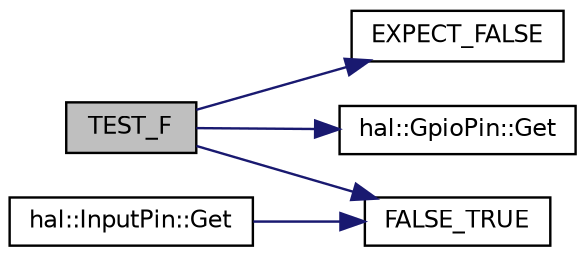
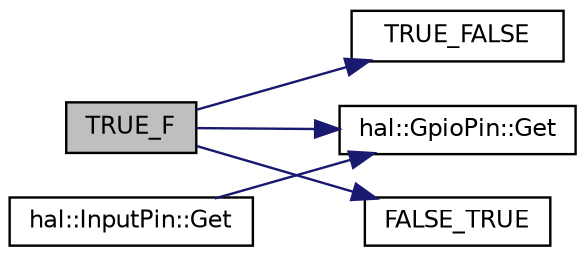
node "EXPECT_FALSE": label "EXPECT_FALSE" -> "TRUE_FALSE"
node "TEST_F": label "TEST_F" -> "TRUE_F"
edge "hal::InputPin::Get" -> "FALSE_TRUE": now "hal::InputPin::Get" -> "hal::GpioPin::Get"
